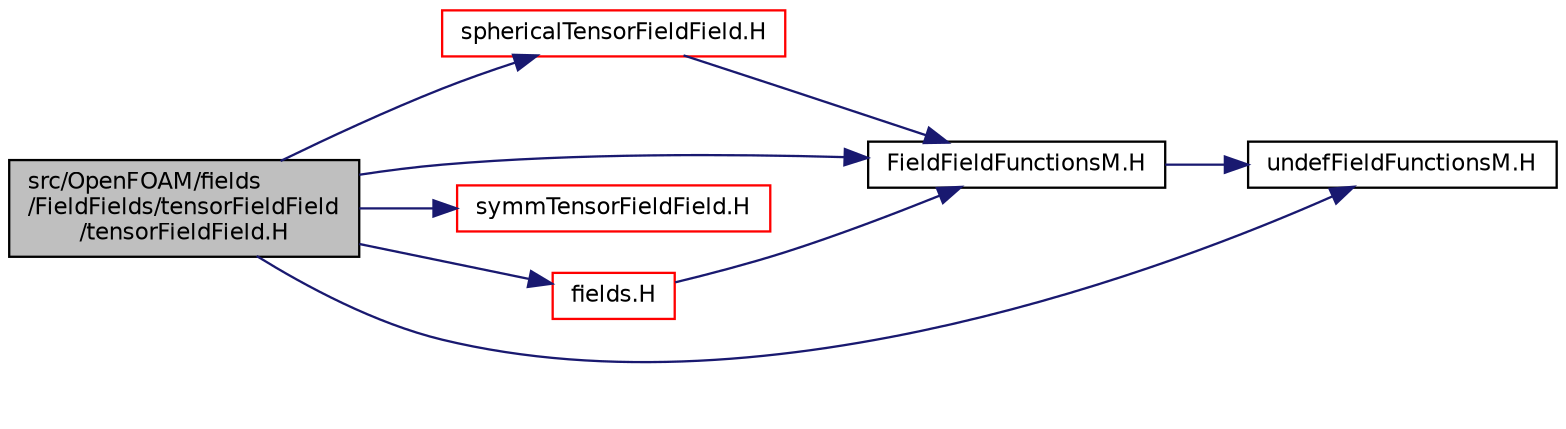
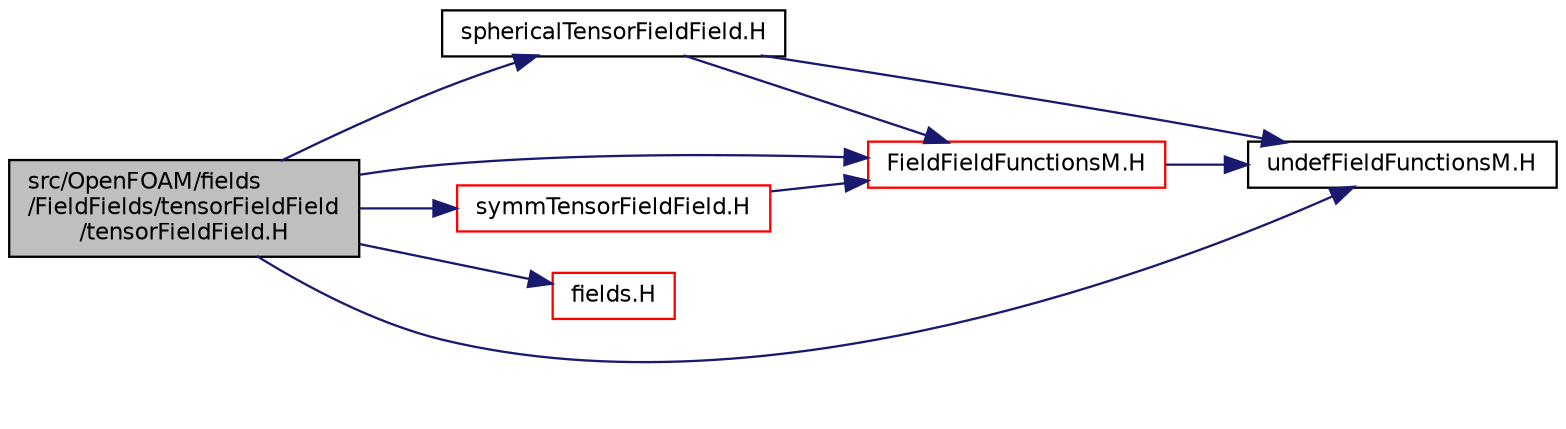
node "sphericalTensorFieldField.H": color red -> black
edge "sphericalTensorFieldField.H" -> "undefFieldFunctionsM.H": added
node "FieldFieldFunctionsM.H": color black -> red
edge "fields.H" -> "FieldFieldFunctionsM.H": now "symmTensorFieldField.H" -> "FieldFieldFunctionsM.H"
